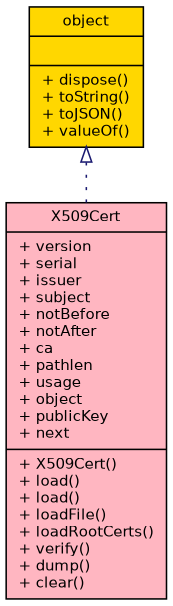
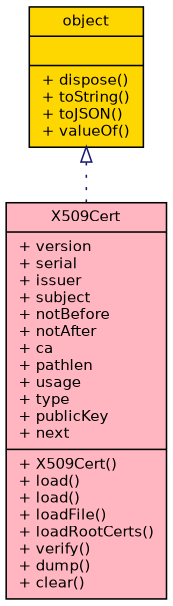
node "X509Cert": text "+ object" -> "+ type"
